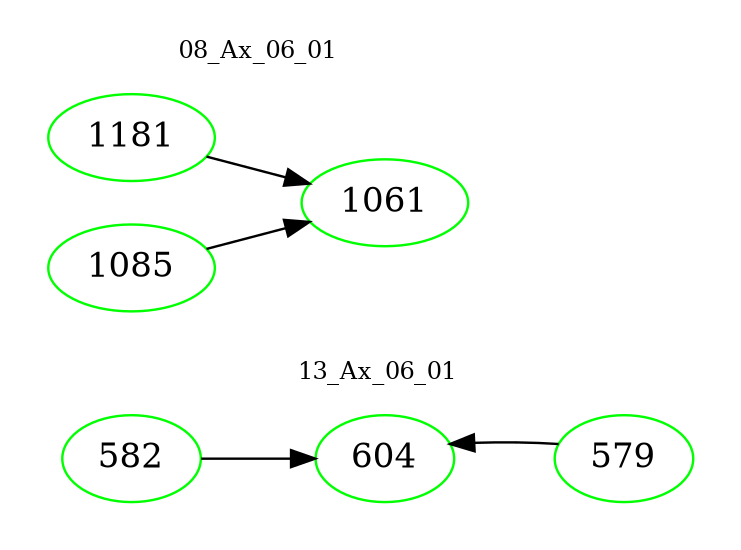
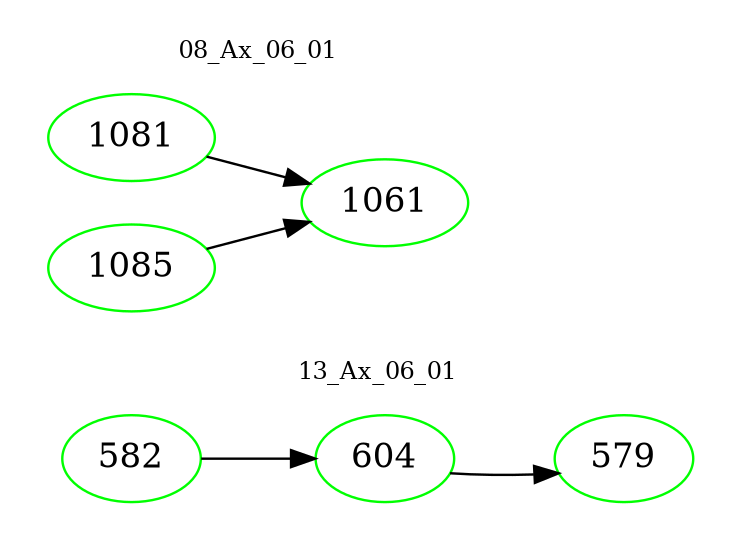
node "1181": label "1181" -> "1081"
edge "579" -> "604": reversed
